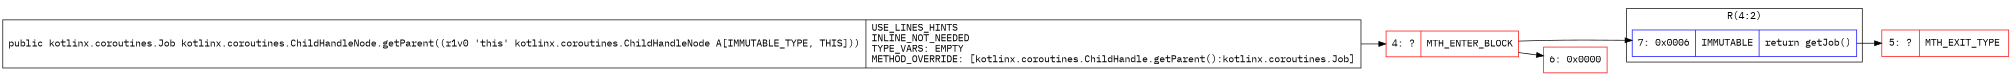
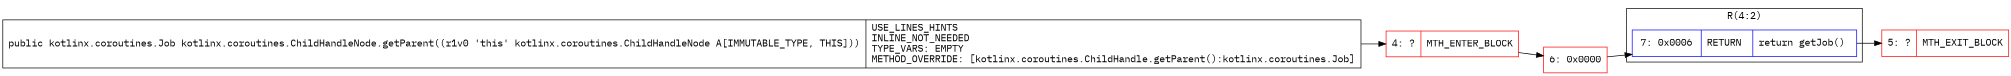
edge "4: ?" -> "7: 0x0006": now "6: 0x0000" -> "7: 0x0006"
node "7: 0x0006": text "IMMUTABLE" -> "RETURN"
node "5: ?": text "MTH_EXIT_TYPE" -> "MTH_EXIT_BLOCK"
